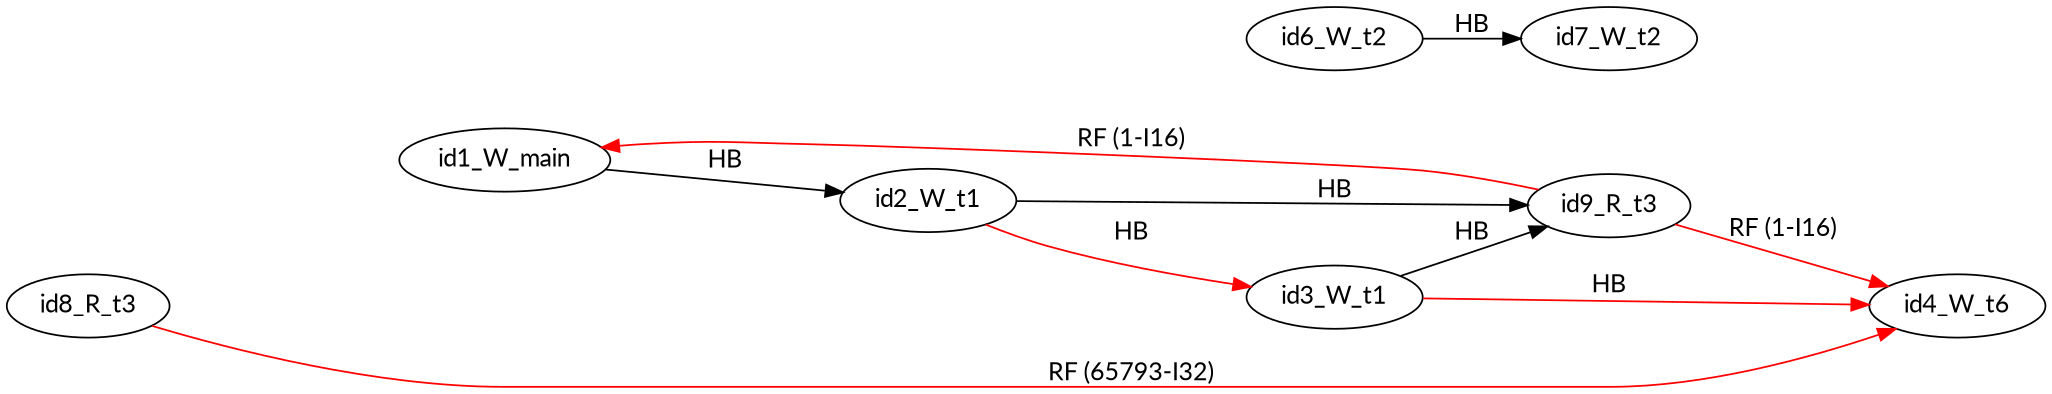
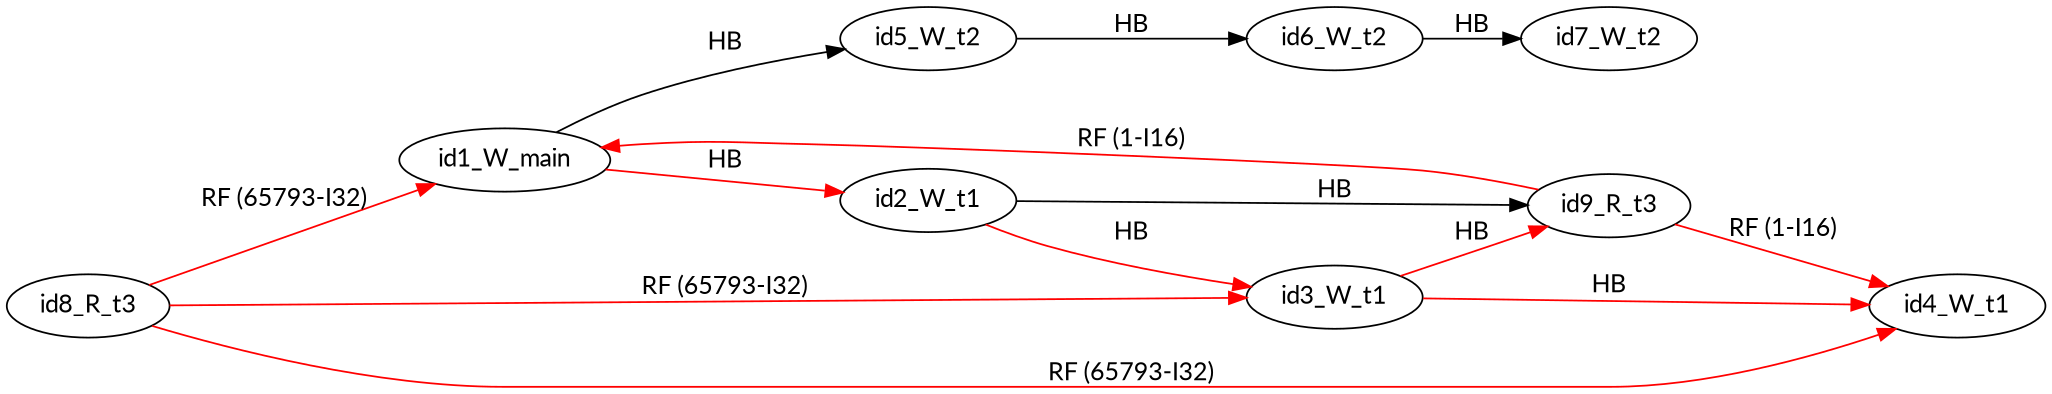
node "id5_W_t2": added
edge "id1_W_main" -> "id2_W_t1": color black -> red
edge "id8_R_t3" -> "id1_W_main": added, label "RF (65793-I32)"
edge "id3_W_t1" -> "id9_R_t3": color black -> red
edge "id8_R_t3" -> "id3_W_t1": added, label "RF (65793-I32)"
node "id4_W_t6": label "id4_W_t6" -> "id4_W_t1"
